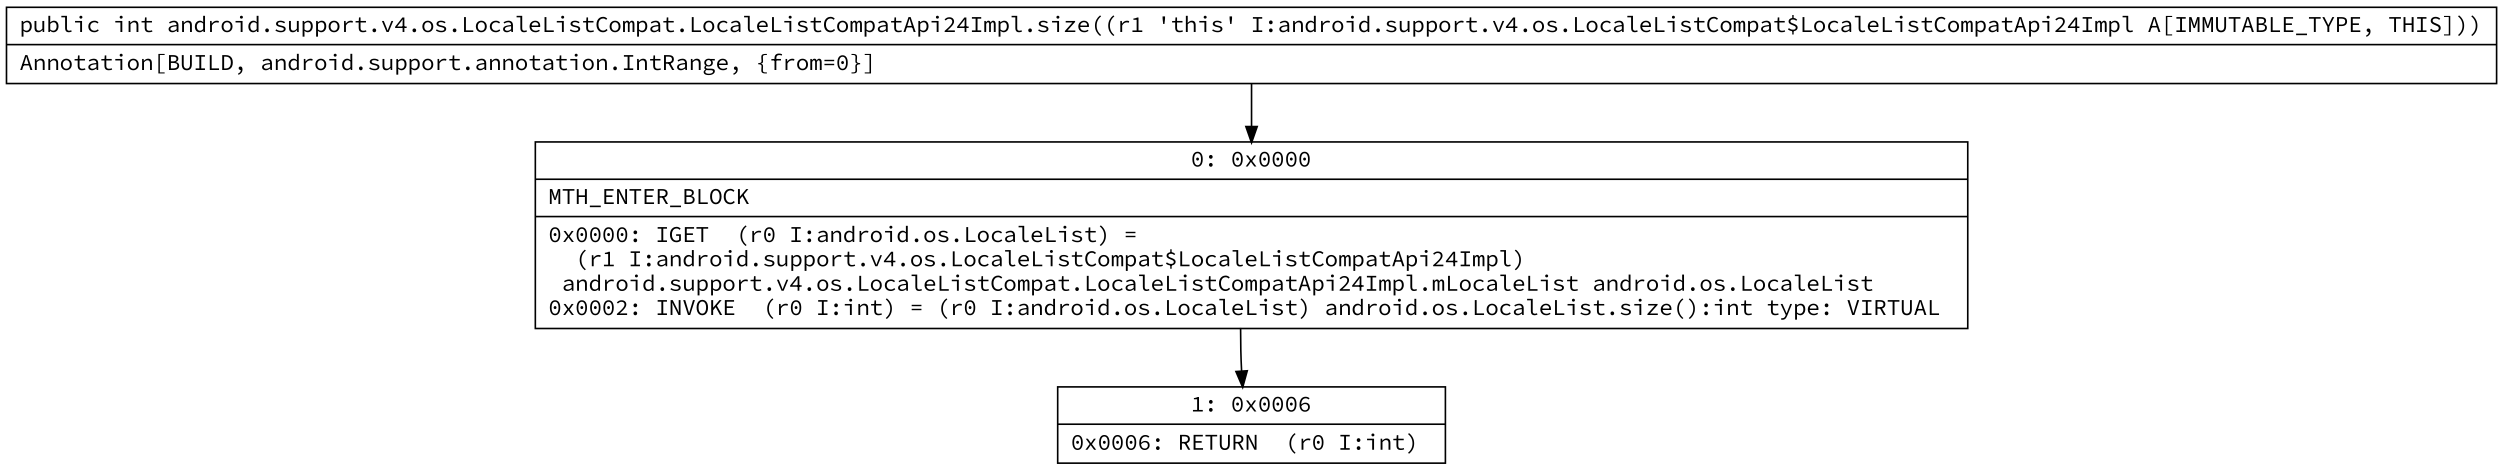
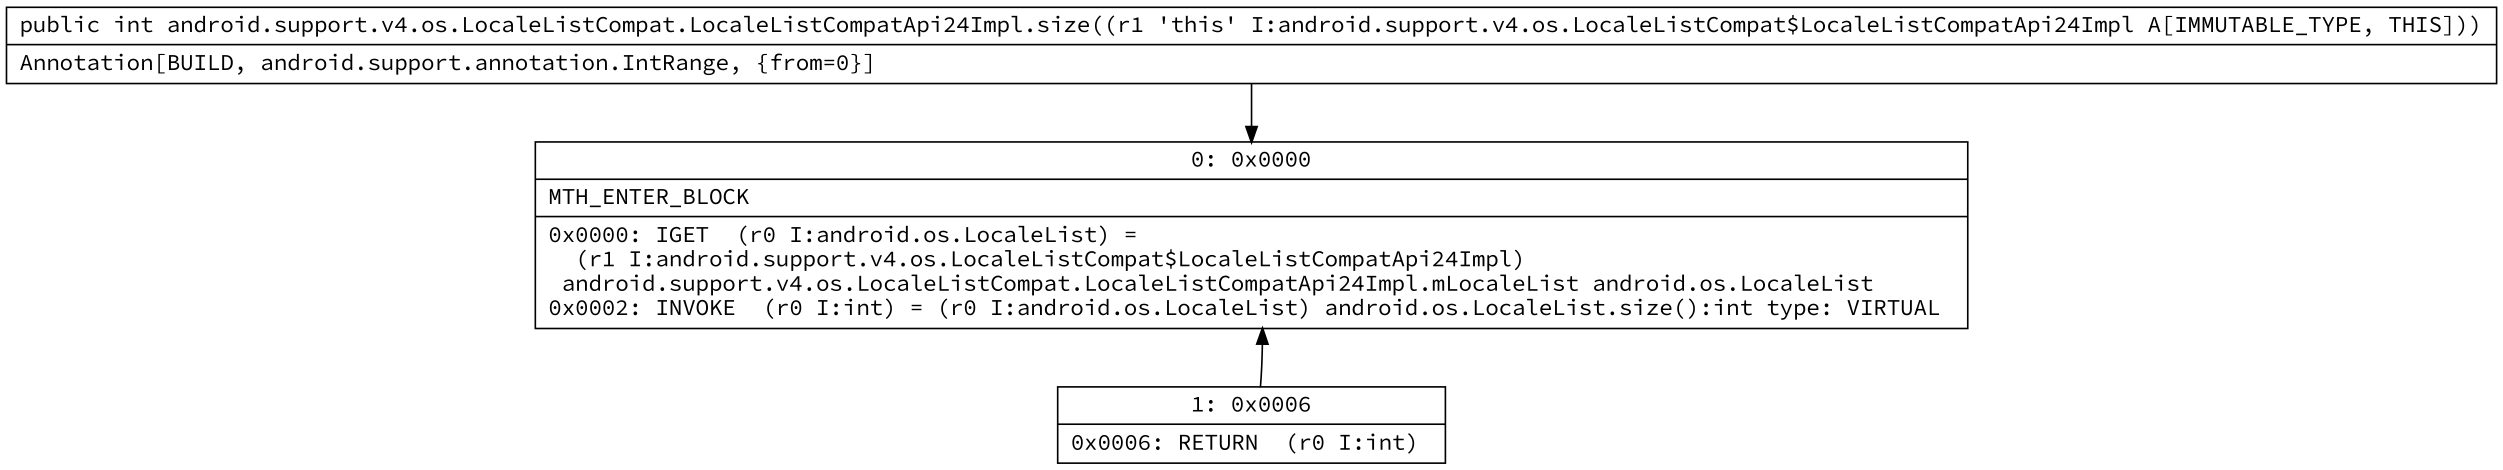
edge "0: 0x0000" -> "1: 0x0006": reversed
